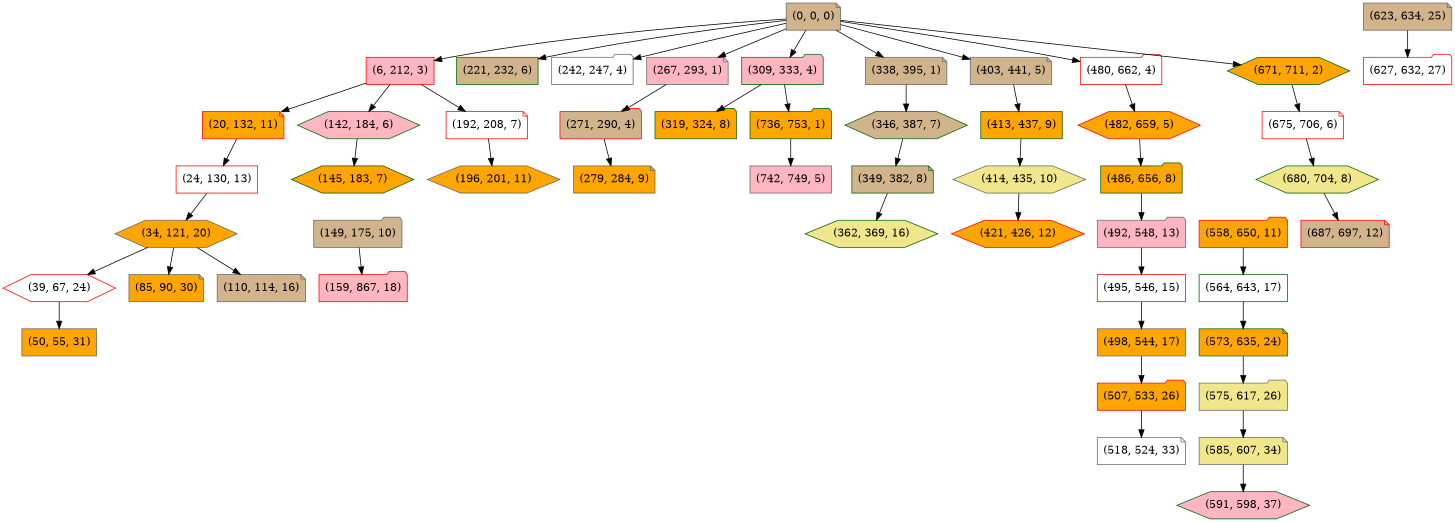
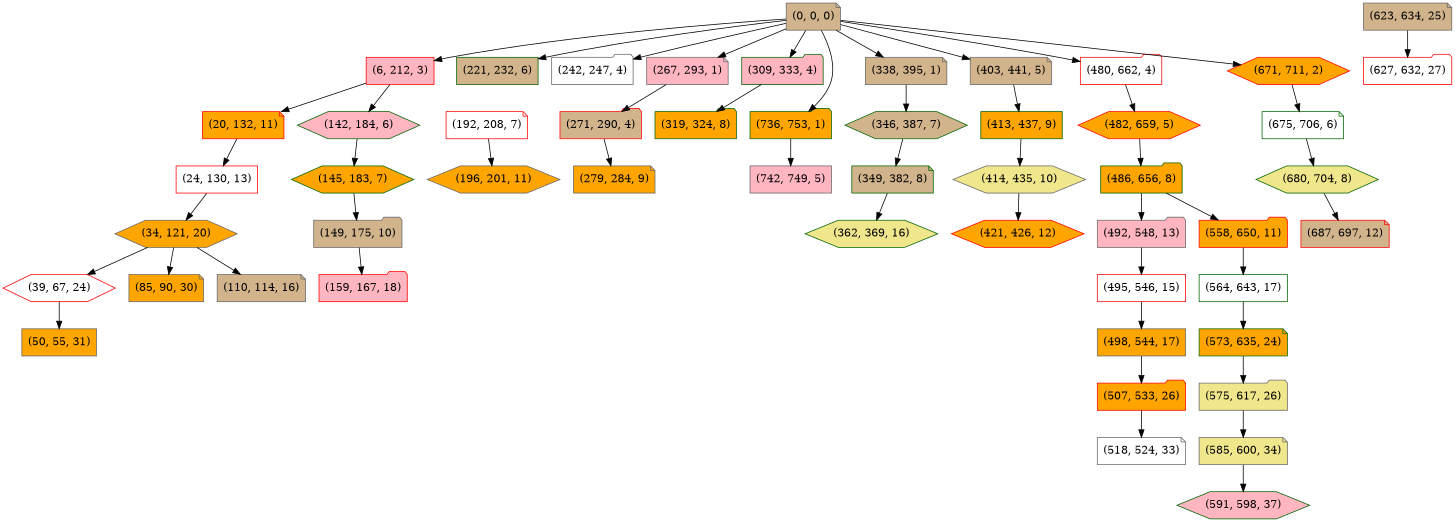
node "(671, 711, 2)": color darkgreen -> red
edge "(309, 333, 4)" -> "(736, 753, 1)": now "(0, 0, 0)" -> "(736, 753, 1)"
edge "(6, 212, 3)" -> "(192, 208, 7)": removed
node "(675, 706, 6)": color red -> darkgreen
edge "(145, 183, 7)" -> "(149, 175, 10)": added
edge "(486, 656, 8)" -> "(558, 650, 11)": added
node "(159, 867, 18)": label "(159, 867, 18)" -> "(159, 167, 18)"
node "(585, 607, 34)": label "(585, 607, 34)" -> "(585, 600, 34)"
